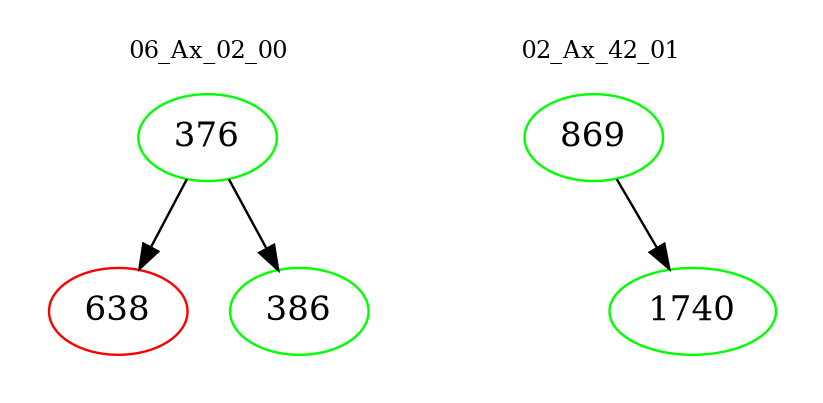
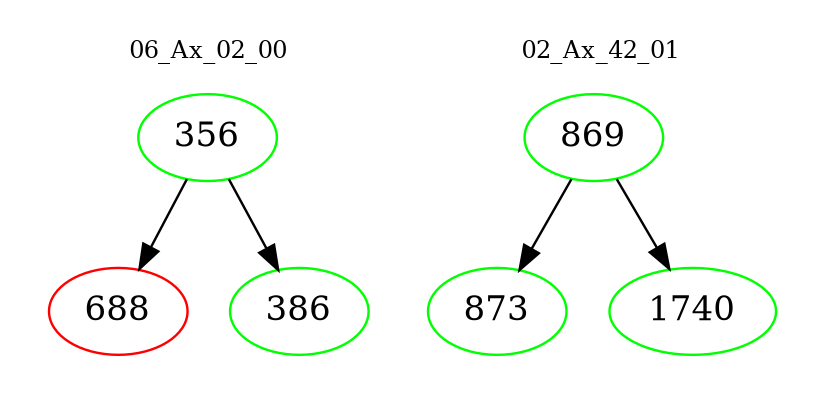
node "376": label "376" -> "356"
node "638": label "638" -> "688"
node "873": added
